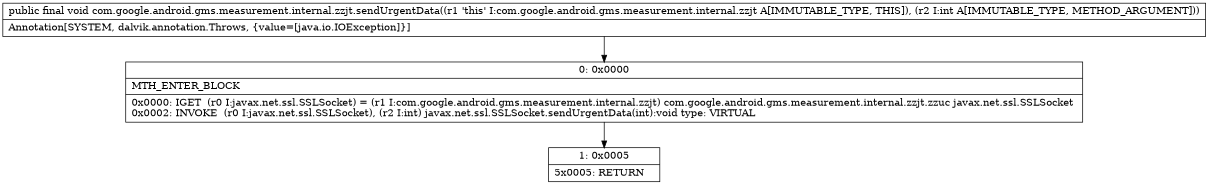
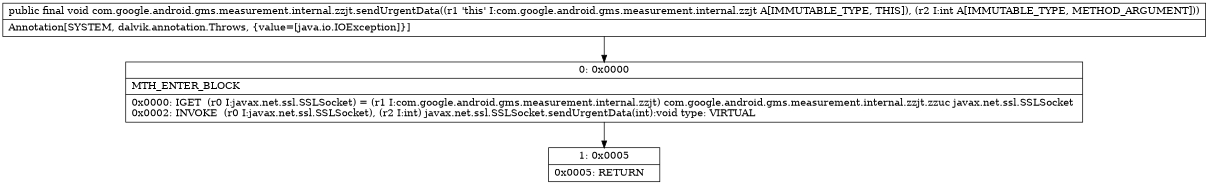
node "1: 0x0005": text "5x0005: RETURN" -> "0x0005: RETURN"
